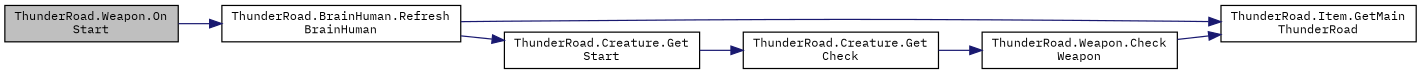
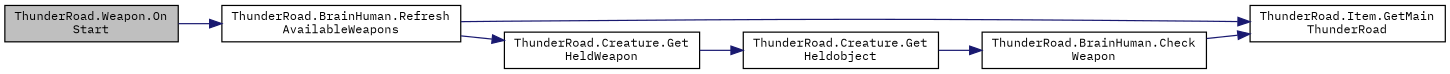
node "ThunderRoad.BrainHuman.Refresh BrainHuman": label "ThunderRoad.BrainHuman.Refresh BrainHuman" -> "ThunderRoad.BrainHuman.Refresh AvailableWeapons"
node "ThunderRoad.Creature.Get Start": label "ThunderRoad.Creature.Get Start" -> "ThunderRoad.Creature.Get HeldWeapon"
node "ThunderRoad.Creature.Get Check": label "ThunderRoad.Creature.Get Check" -> "ThunderRoad.Creature.Get Heldobject"
node "ThunderRoad.Weapon.Check Weapon": label "ThunderRoad.Weapon.Check Weapon" -> "ThunderRoad.BrainHuman.Check Weapon"
